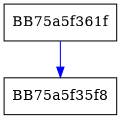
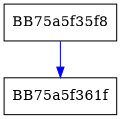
edge "BB75a5f361f" -> "BB75a5f35f8": reversed
